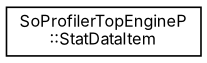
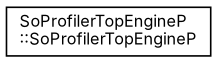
node "SoProfilerTopEngineP ::StatDataItem": label "SoProfilerTopEngineP ::StatDataItem" -> "SoProfilerTopEngineP ::SoProfilerTopEngineP"
